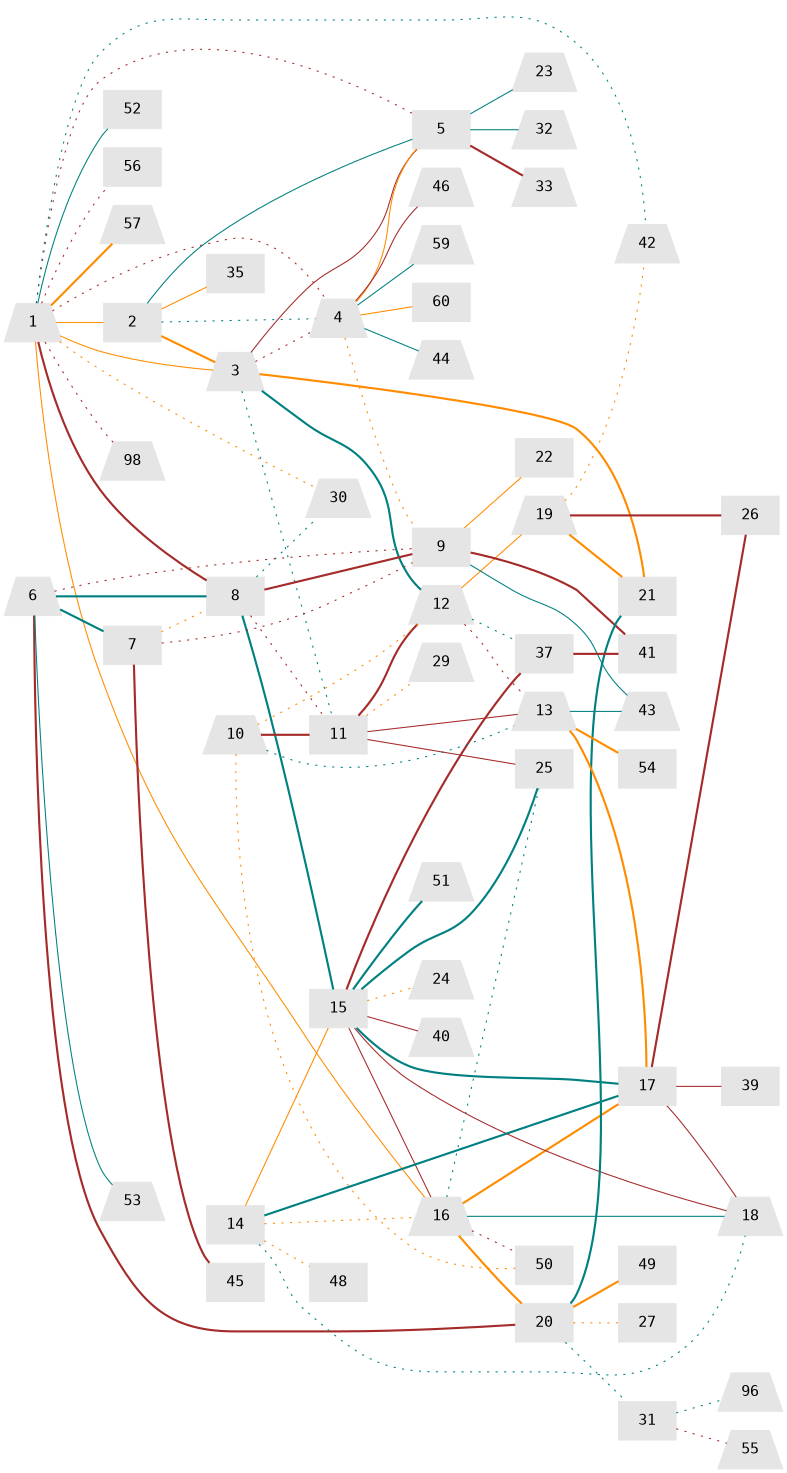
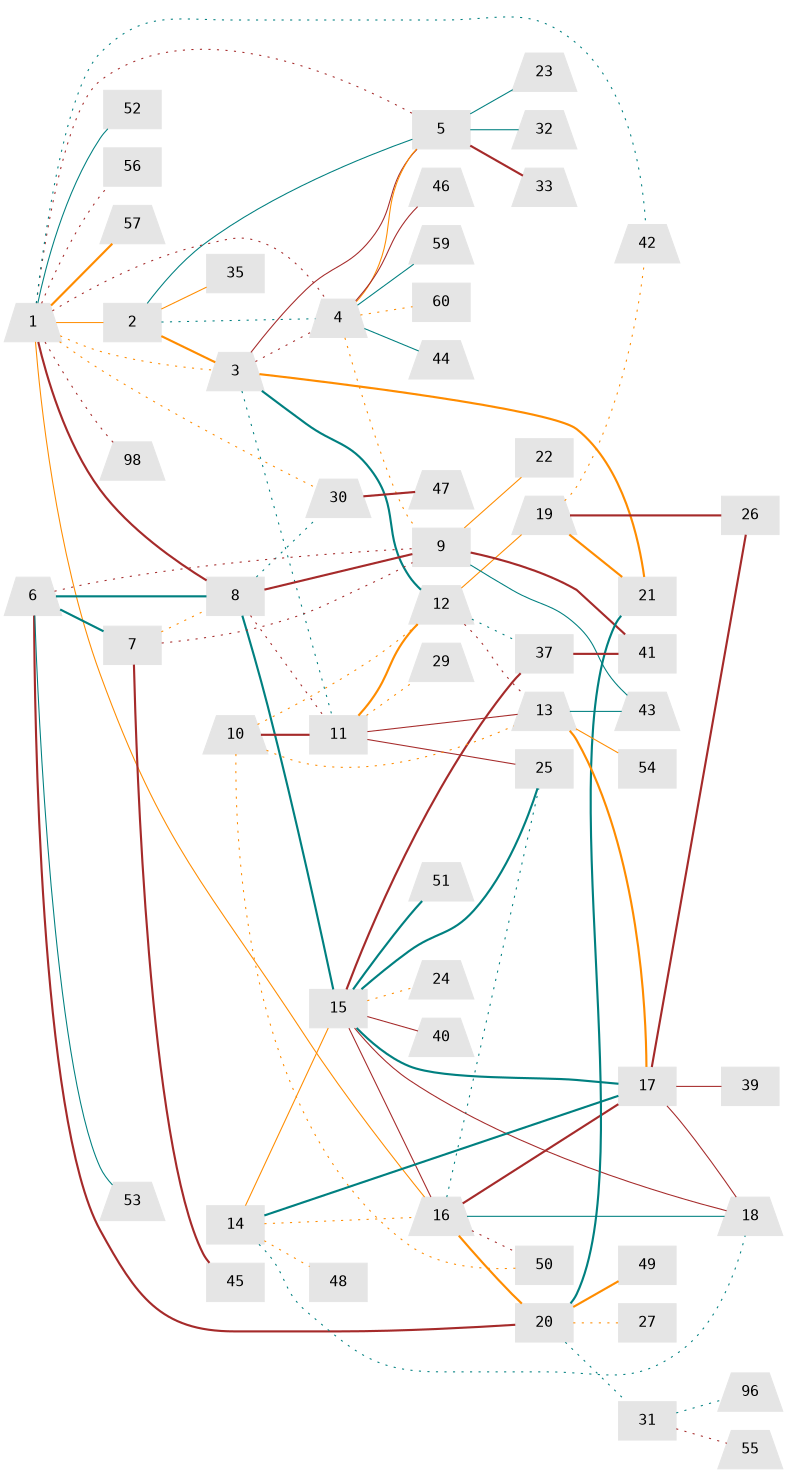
edge "60" -- "4": style solid -> dotted
edge "1" -- "3": style solid -> dotted
node "47": added
edge "12" -- "11": color brown -> darkorange
edge "13" -- "54": style bold -> solid
edge "13" -- "10": color teal -> darkorange
edge "17" -- "16": color darkorange -> brown
